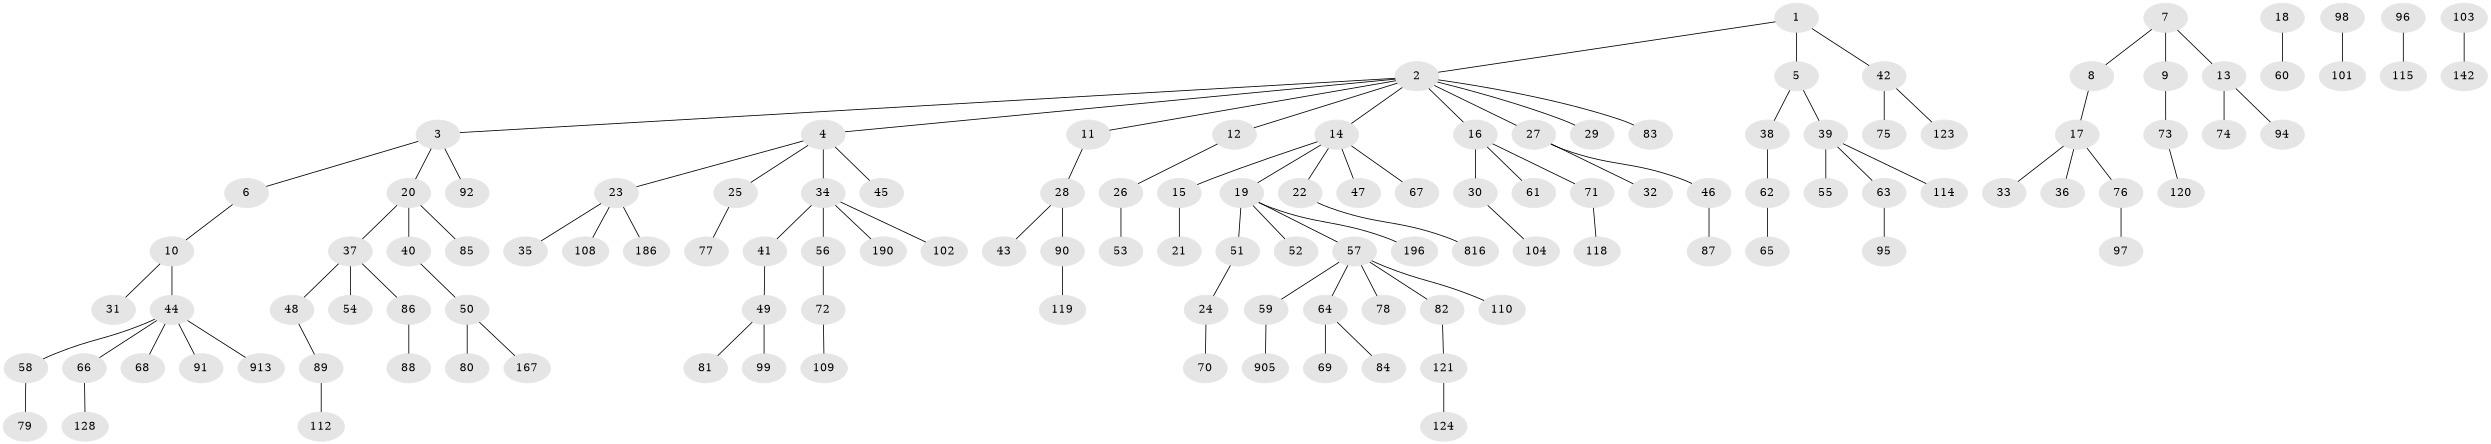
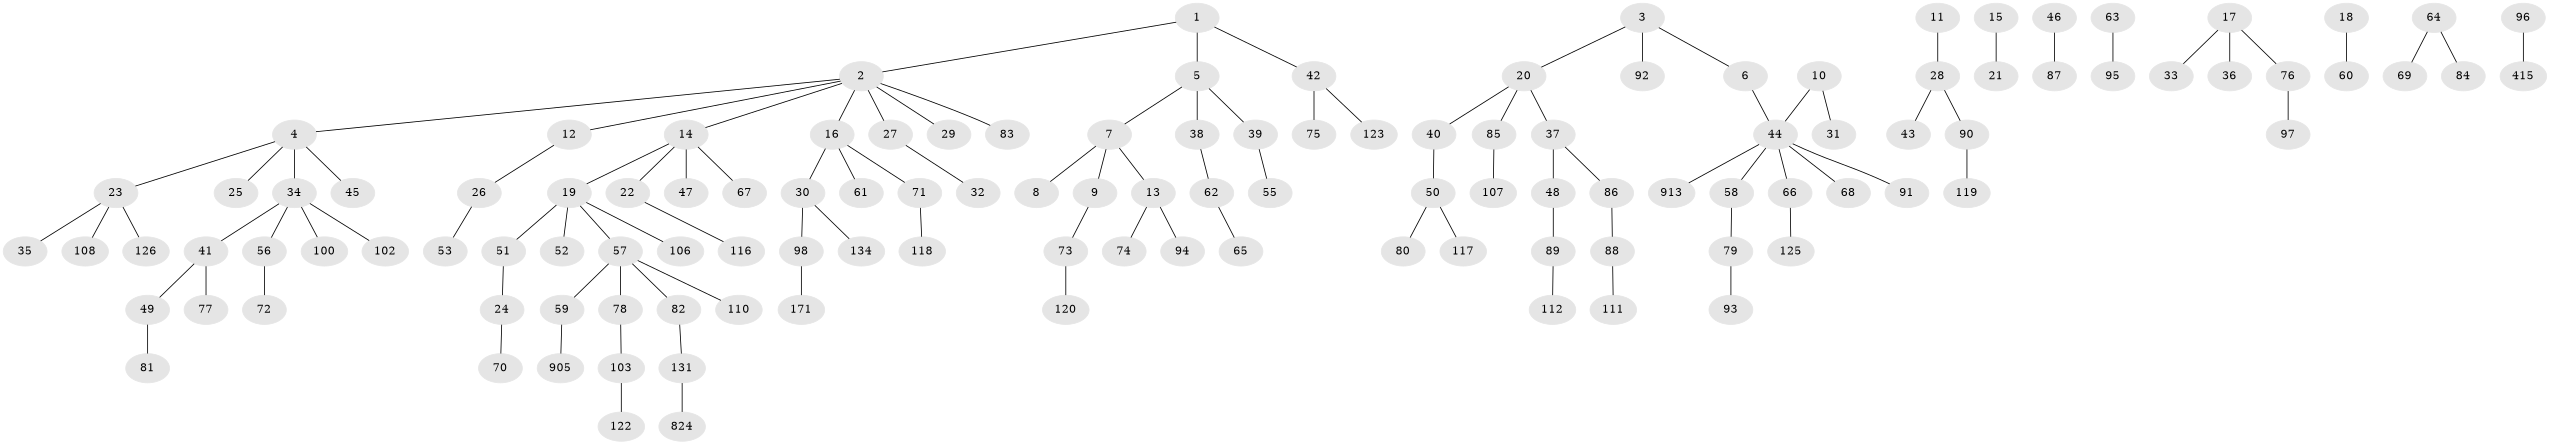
node "101": label "101" -> "171"
node "115": label "115" -> "415"
node "142": label "142" -> "122"
edge "2" -- "3": removed
edge "5" -- "7": added
edge "2" -- "11": removed
edge "8" -- "17": removed
edge "14" -- "15": removed
edge "27" -- "46": removed
edge "39" -- "63": removed
node "107": added
node "114": removed
edge "6" -- "10": now "6" -- "44"
edge "25" -- "77": now "41" -- "77"
edge "30" -- "98": added
node "186": label "186" -> "126"
node "190": label "190" -> "100"
node "196": label "196" -> "106"
node "816": label "816" -> "116"
node "104": label "104" -> "134"
edge "57" -- "64": removed
node "54": removed
node "111": added
node "93": added
edge "78" -- "103": added
node "167": label "167" -> "117"
node "99": removed
node "109": removed
node "121": label "121" -> "131"
node "128": label "128" -> "125"
node "124": label "124" -> "824"
